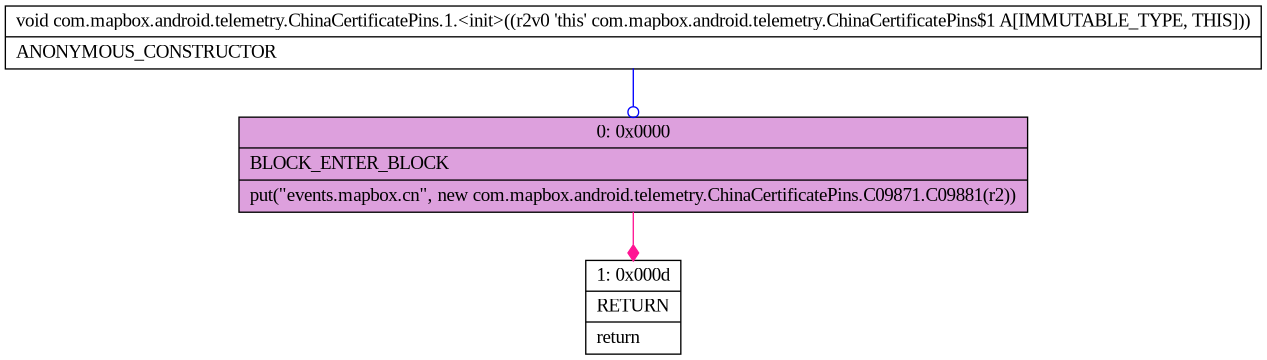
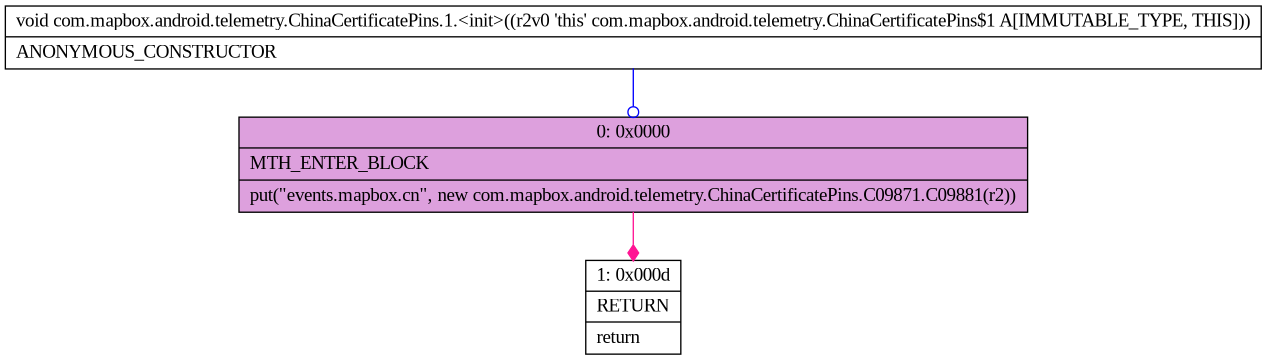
node "0: 0x0000": text "BLOCK_ENTER_BLOCK" -> "MTH_ENTER_BLOCK"
